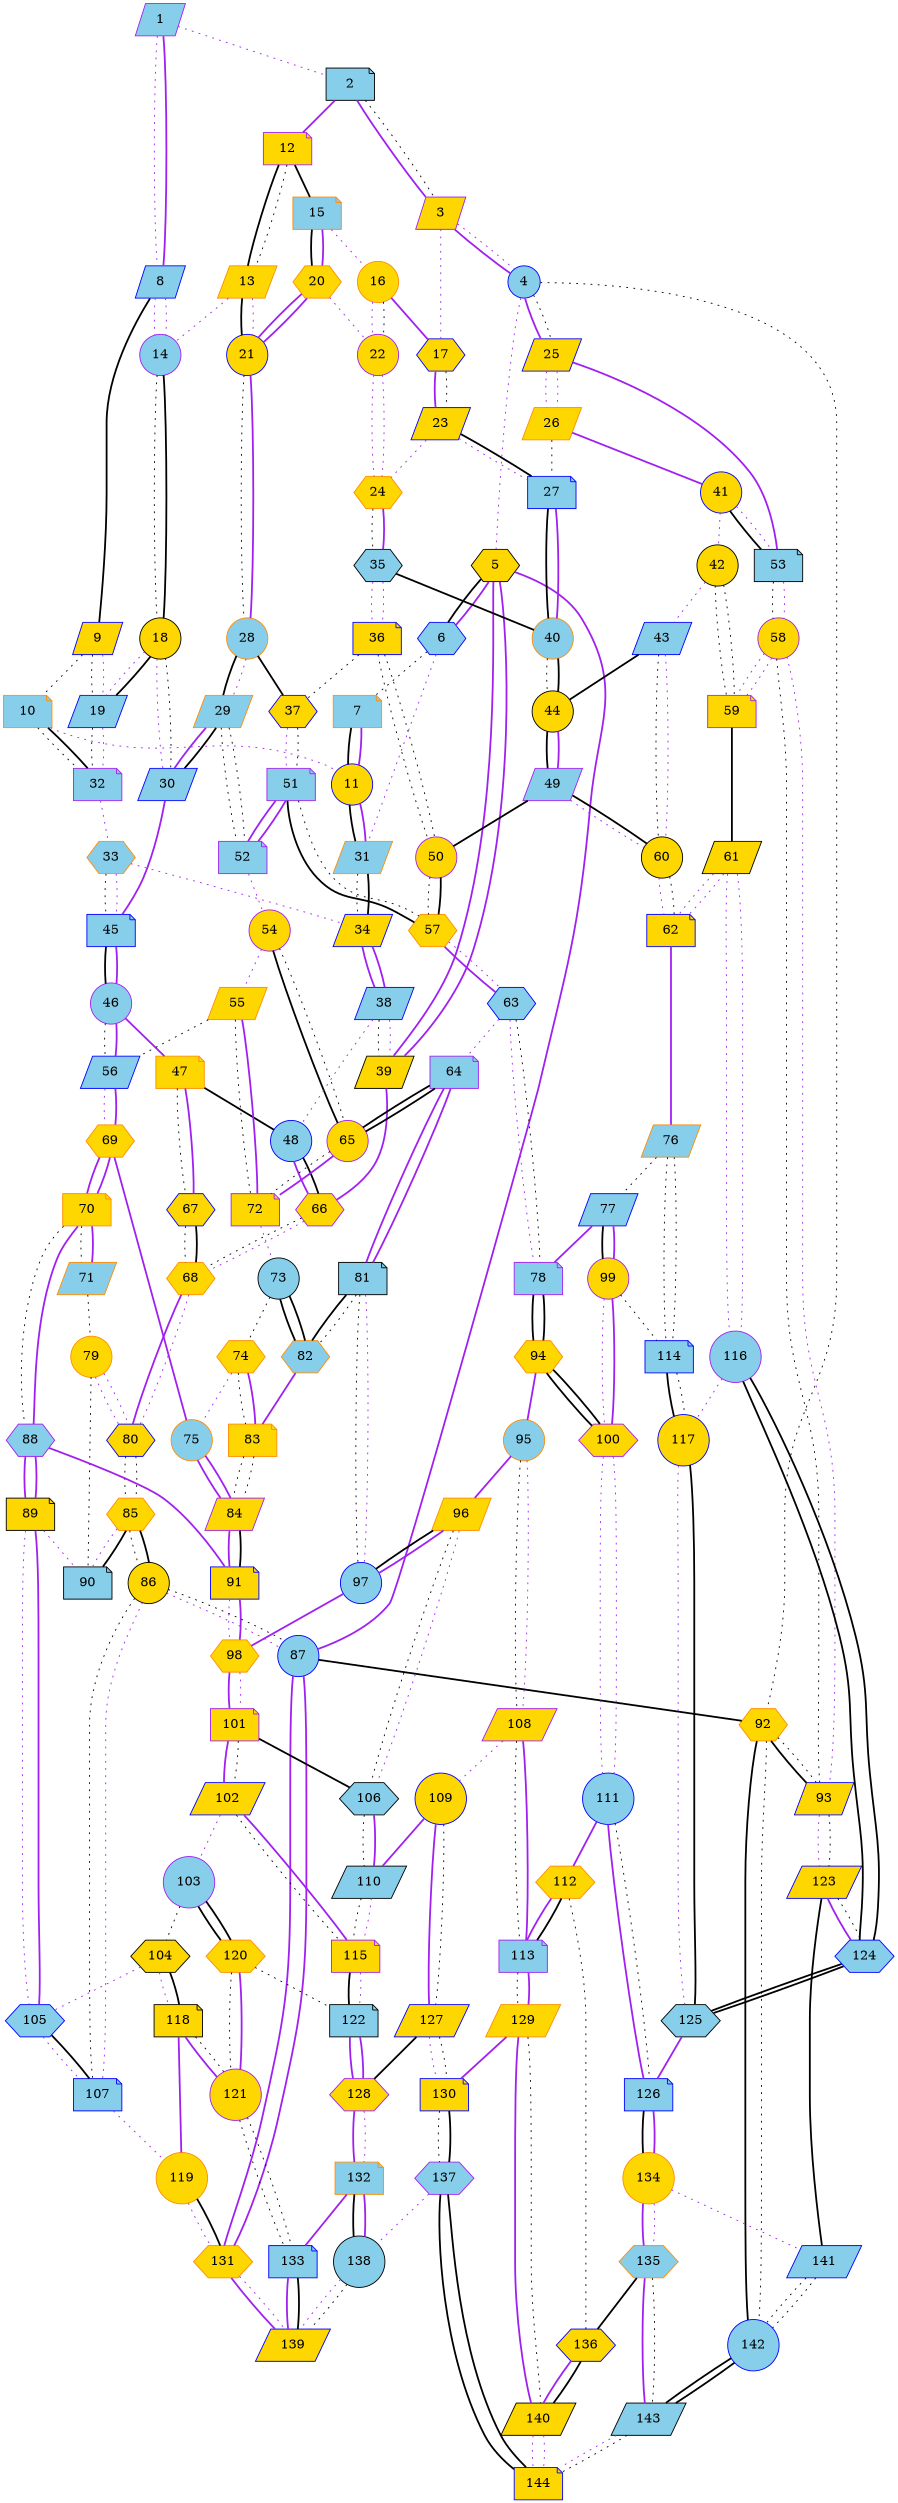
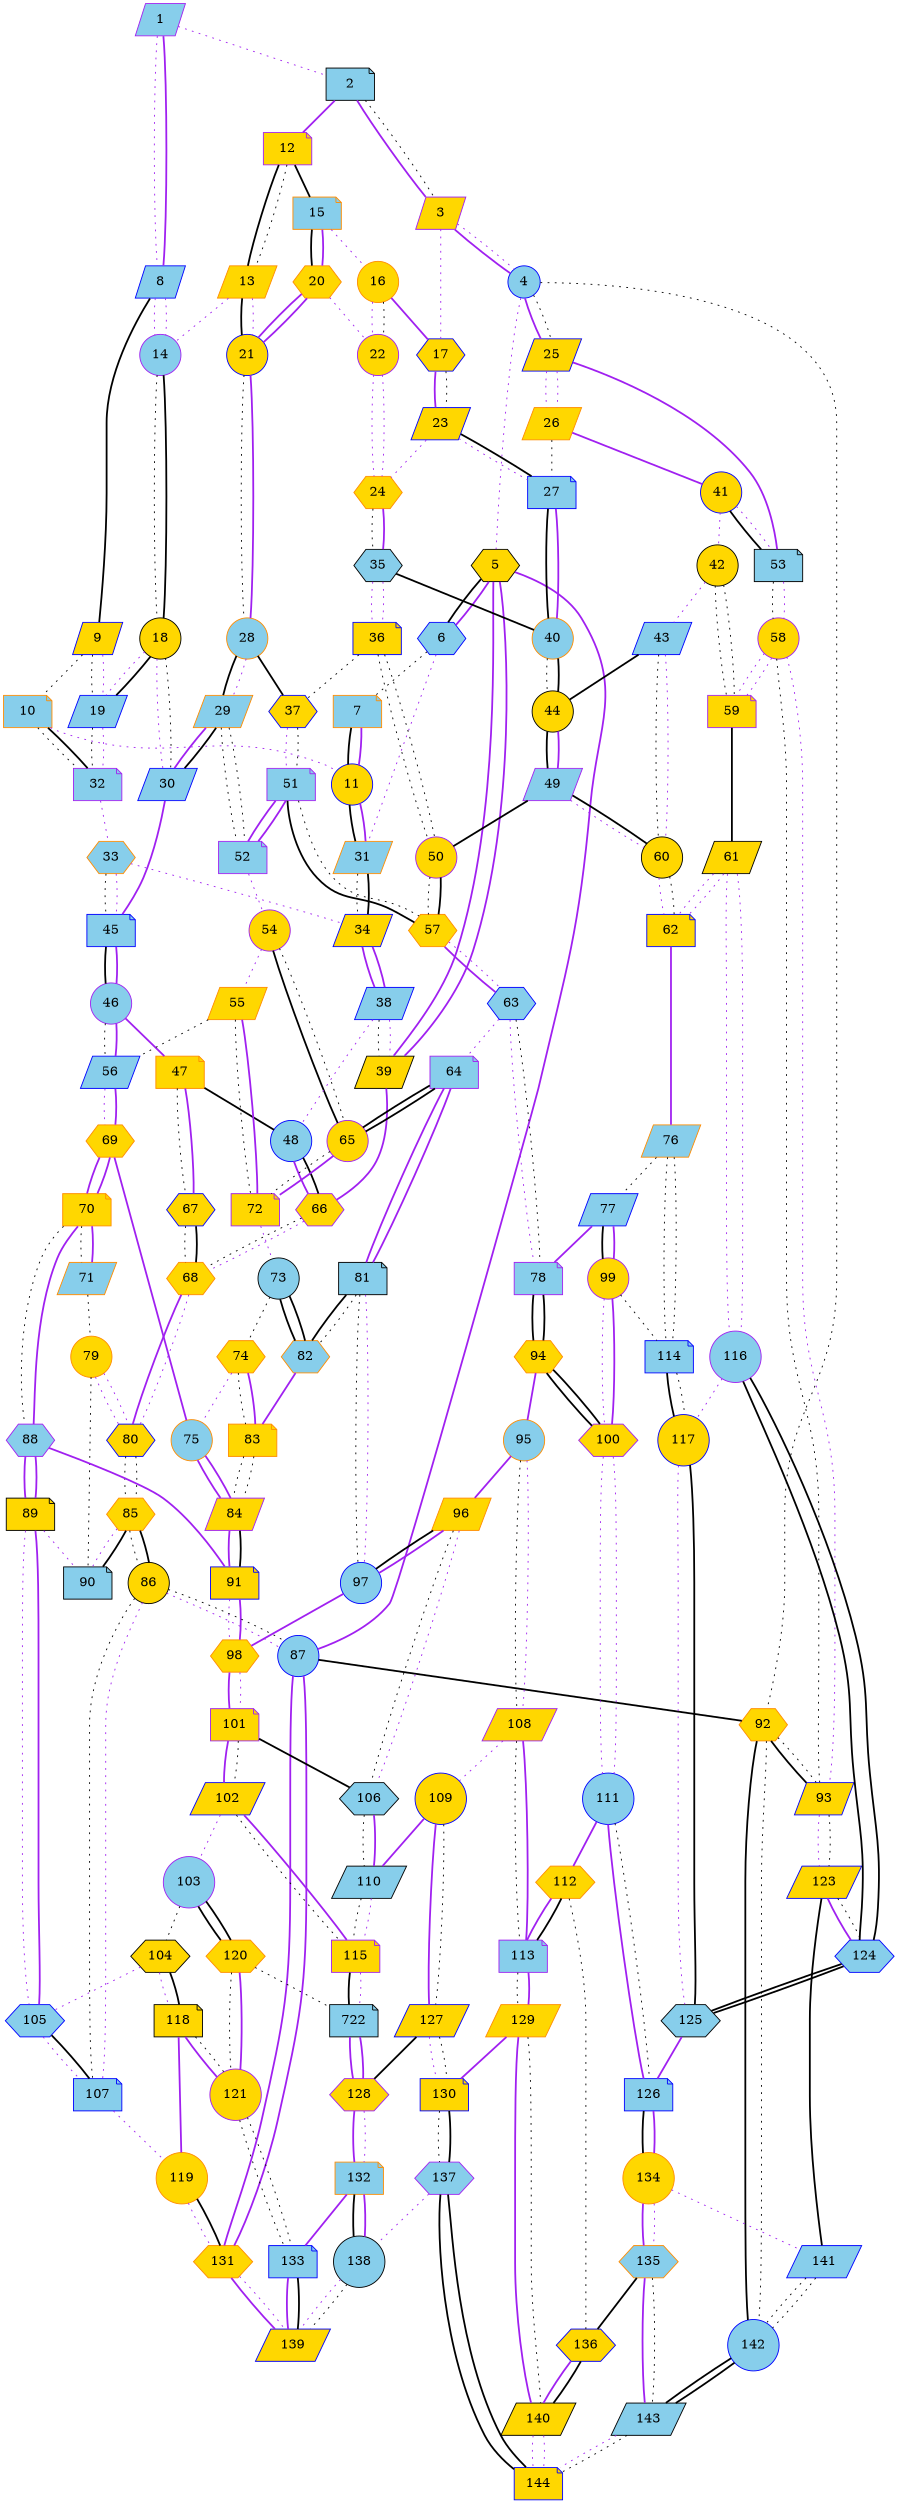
node "122": label "122" -> "722"
